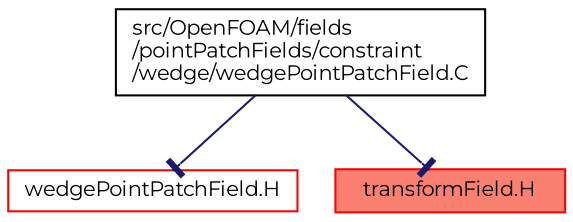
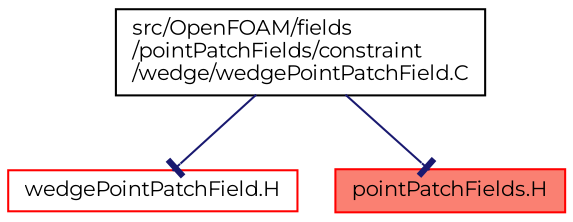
node "transformField.H": label "transformField.H" -> "pointPatchFields.H"
